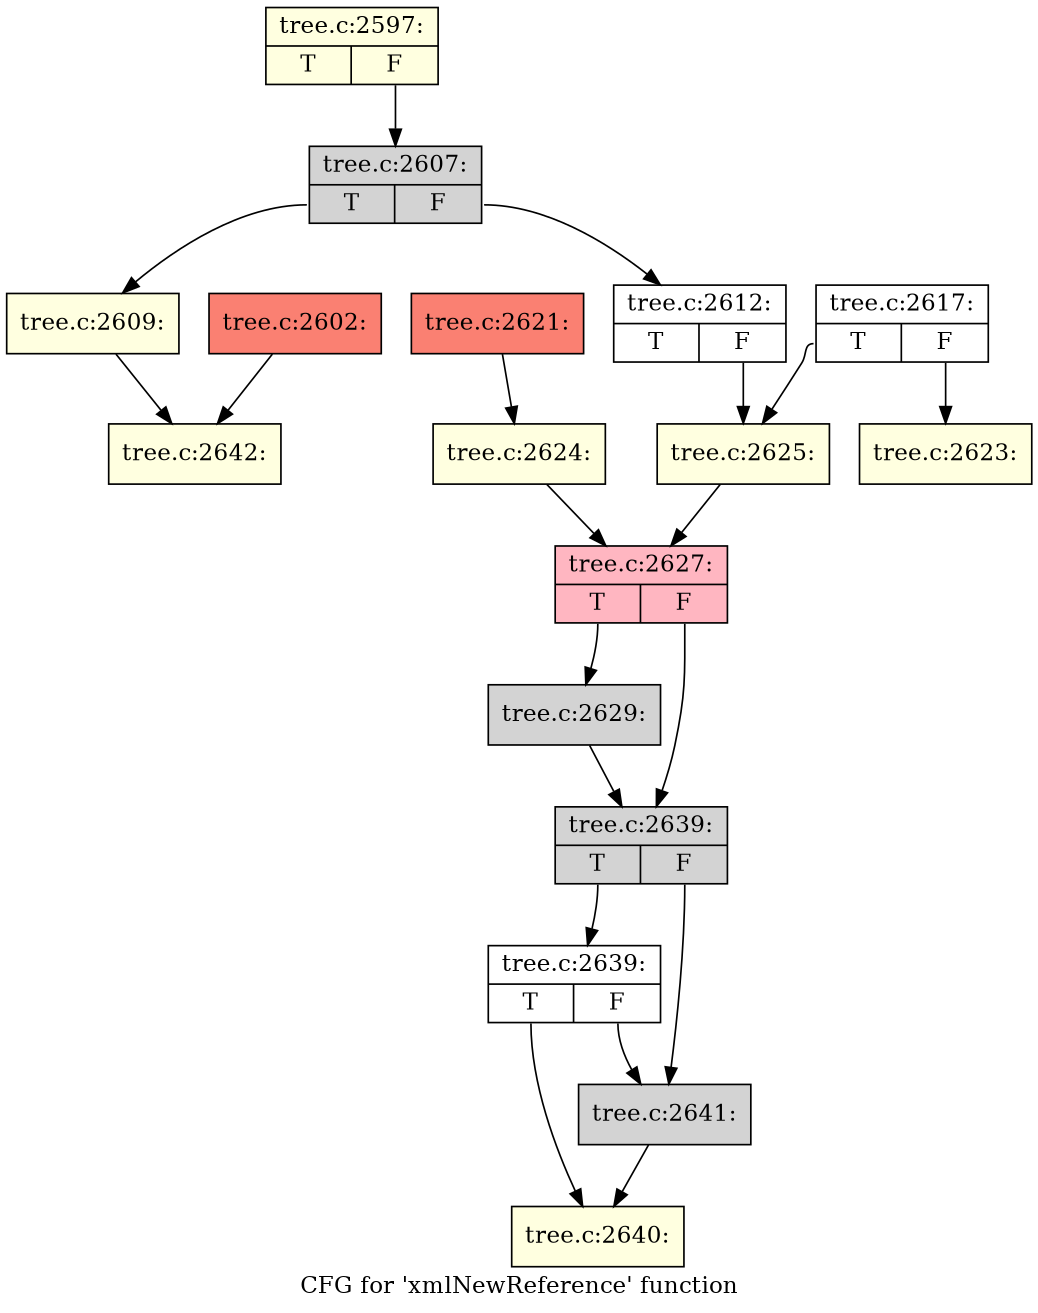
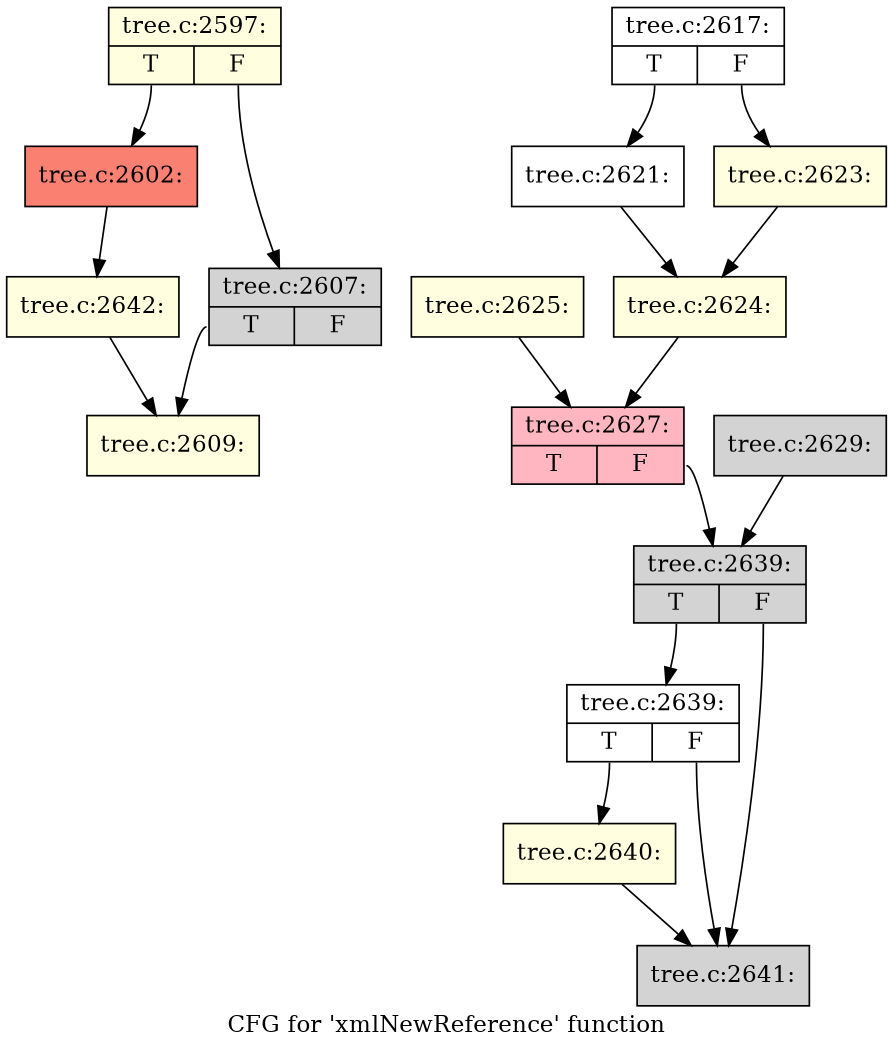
edge "tree.c:2597:" -> "tree.c:2602:": added
edge "tree.c:2623:" -> "tree.c:2624:": added
node "tree.c:2621:": fillcolor salmon -> white
node "tree.c:2612:": removed
edge "tree.c:2617:" -> "tree.c:2625:": now "tree.c:2617:" -> "tree.c:2621:"
edge "tree.c:2609:" -> "tree.c:2642:": reversed
edge "tree.c:2627:" -> "tree.c:2629:": removed
edge "tree.c:2641:" -> "tree.c:2640:": reversed
